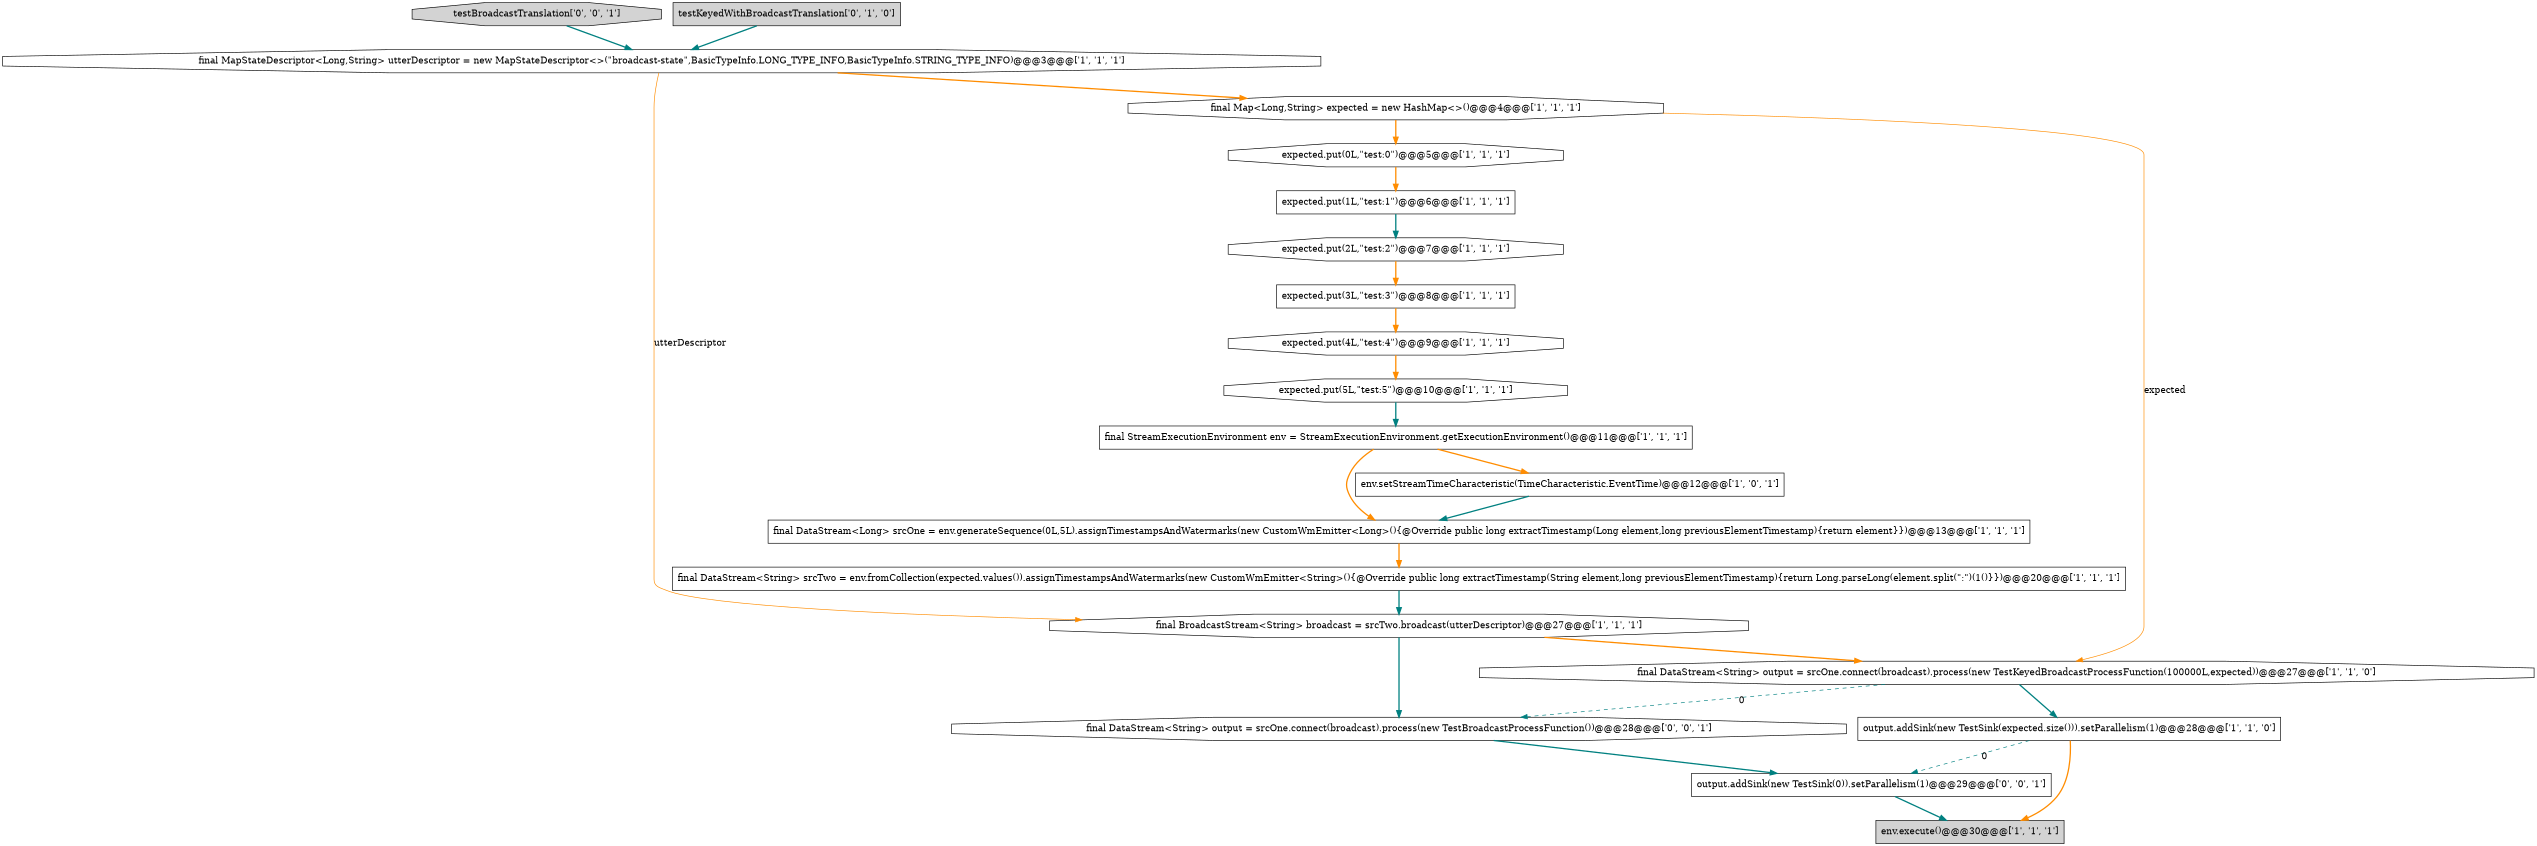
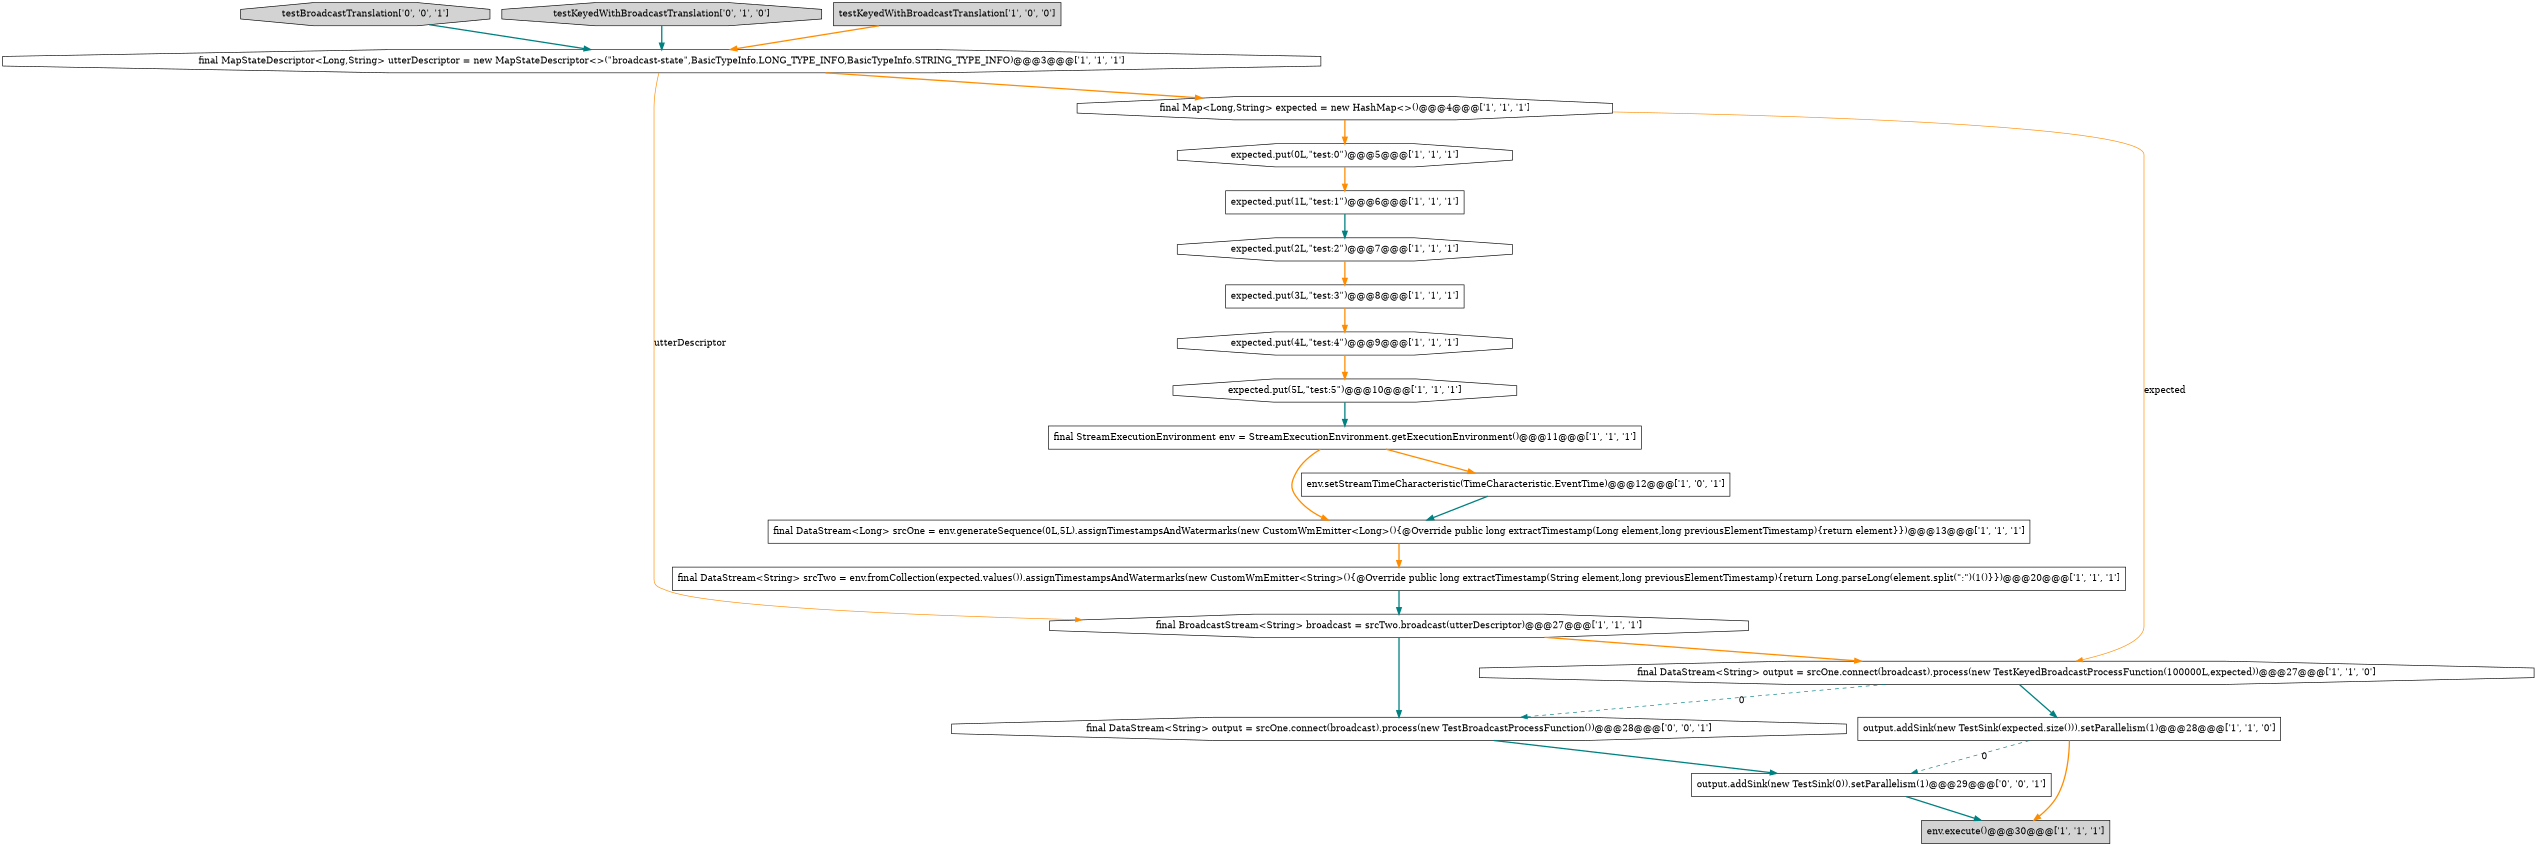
node "testKeyedWithBroadcastTranslation['0', '1', '0']": shape box -> octagon
node "testKeyedWithBroadcastTranslation['1', '0', '0']": added
